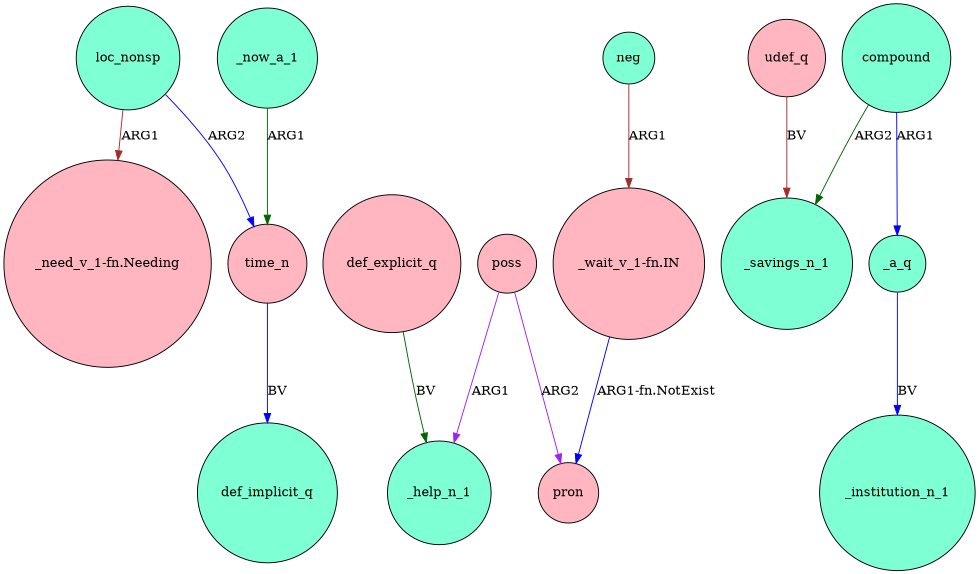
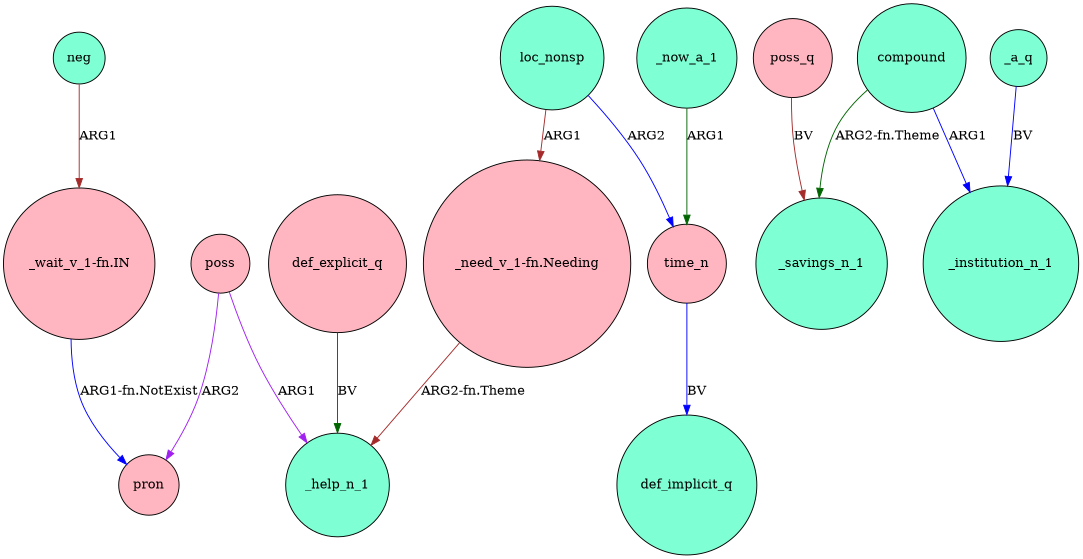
node "udef_q": label "udef_q" -> "poss_q"
edge "compound" -> "_savings_n_1": label "ARG2" -> "ARG2-fn.Theme"
edge "compound" -> "_a_q": now "compound" -> "_institution_n_1"
edge "_need_v_1-fn.Needing" -> "_help_n_1": added, label "ARG2-fn.Theme"
